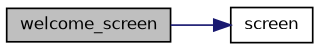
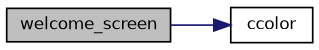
node "screen": label "screen" -> "ccolor"
